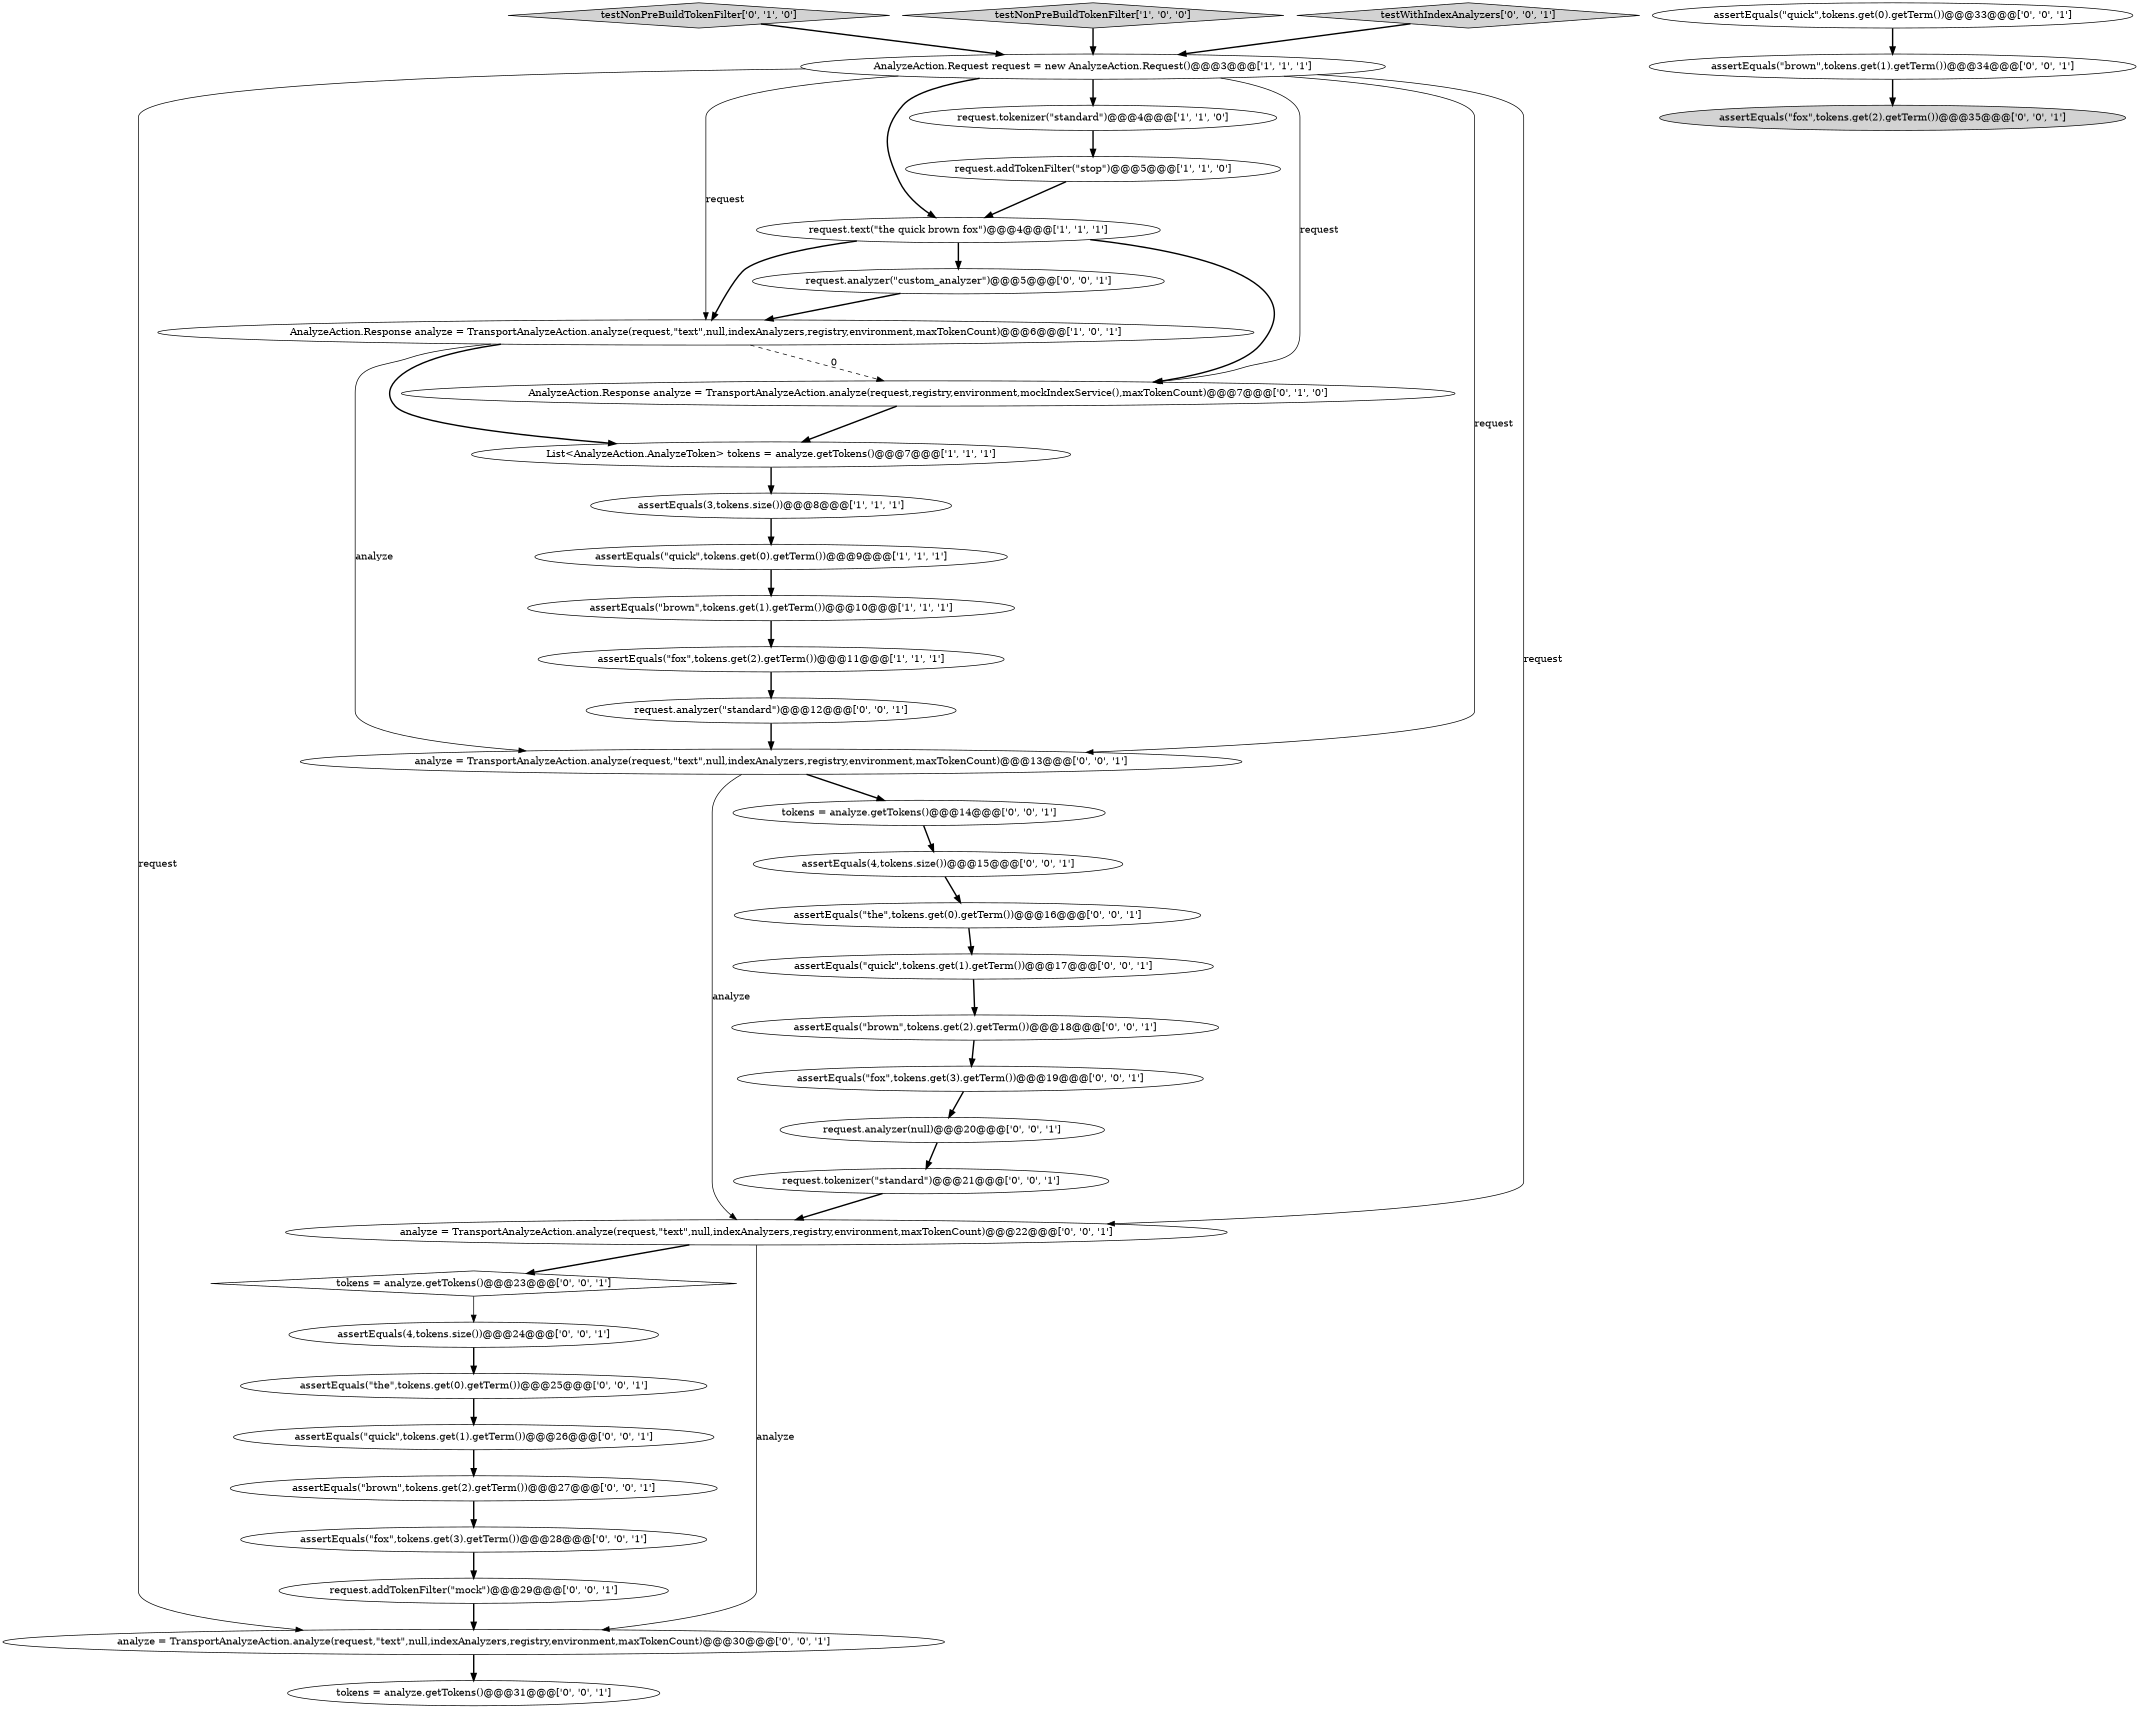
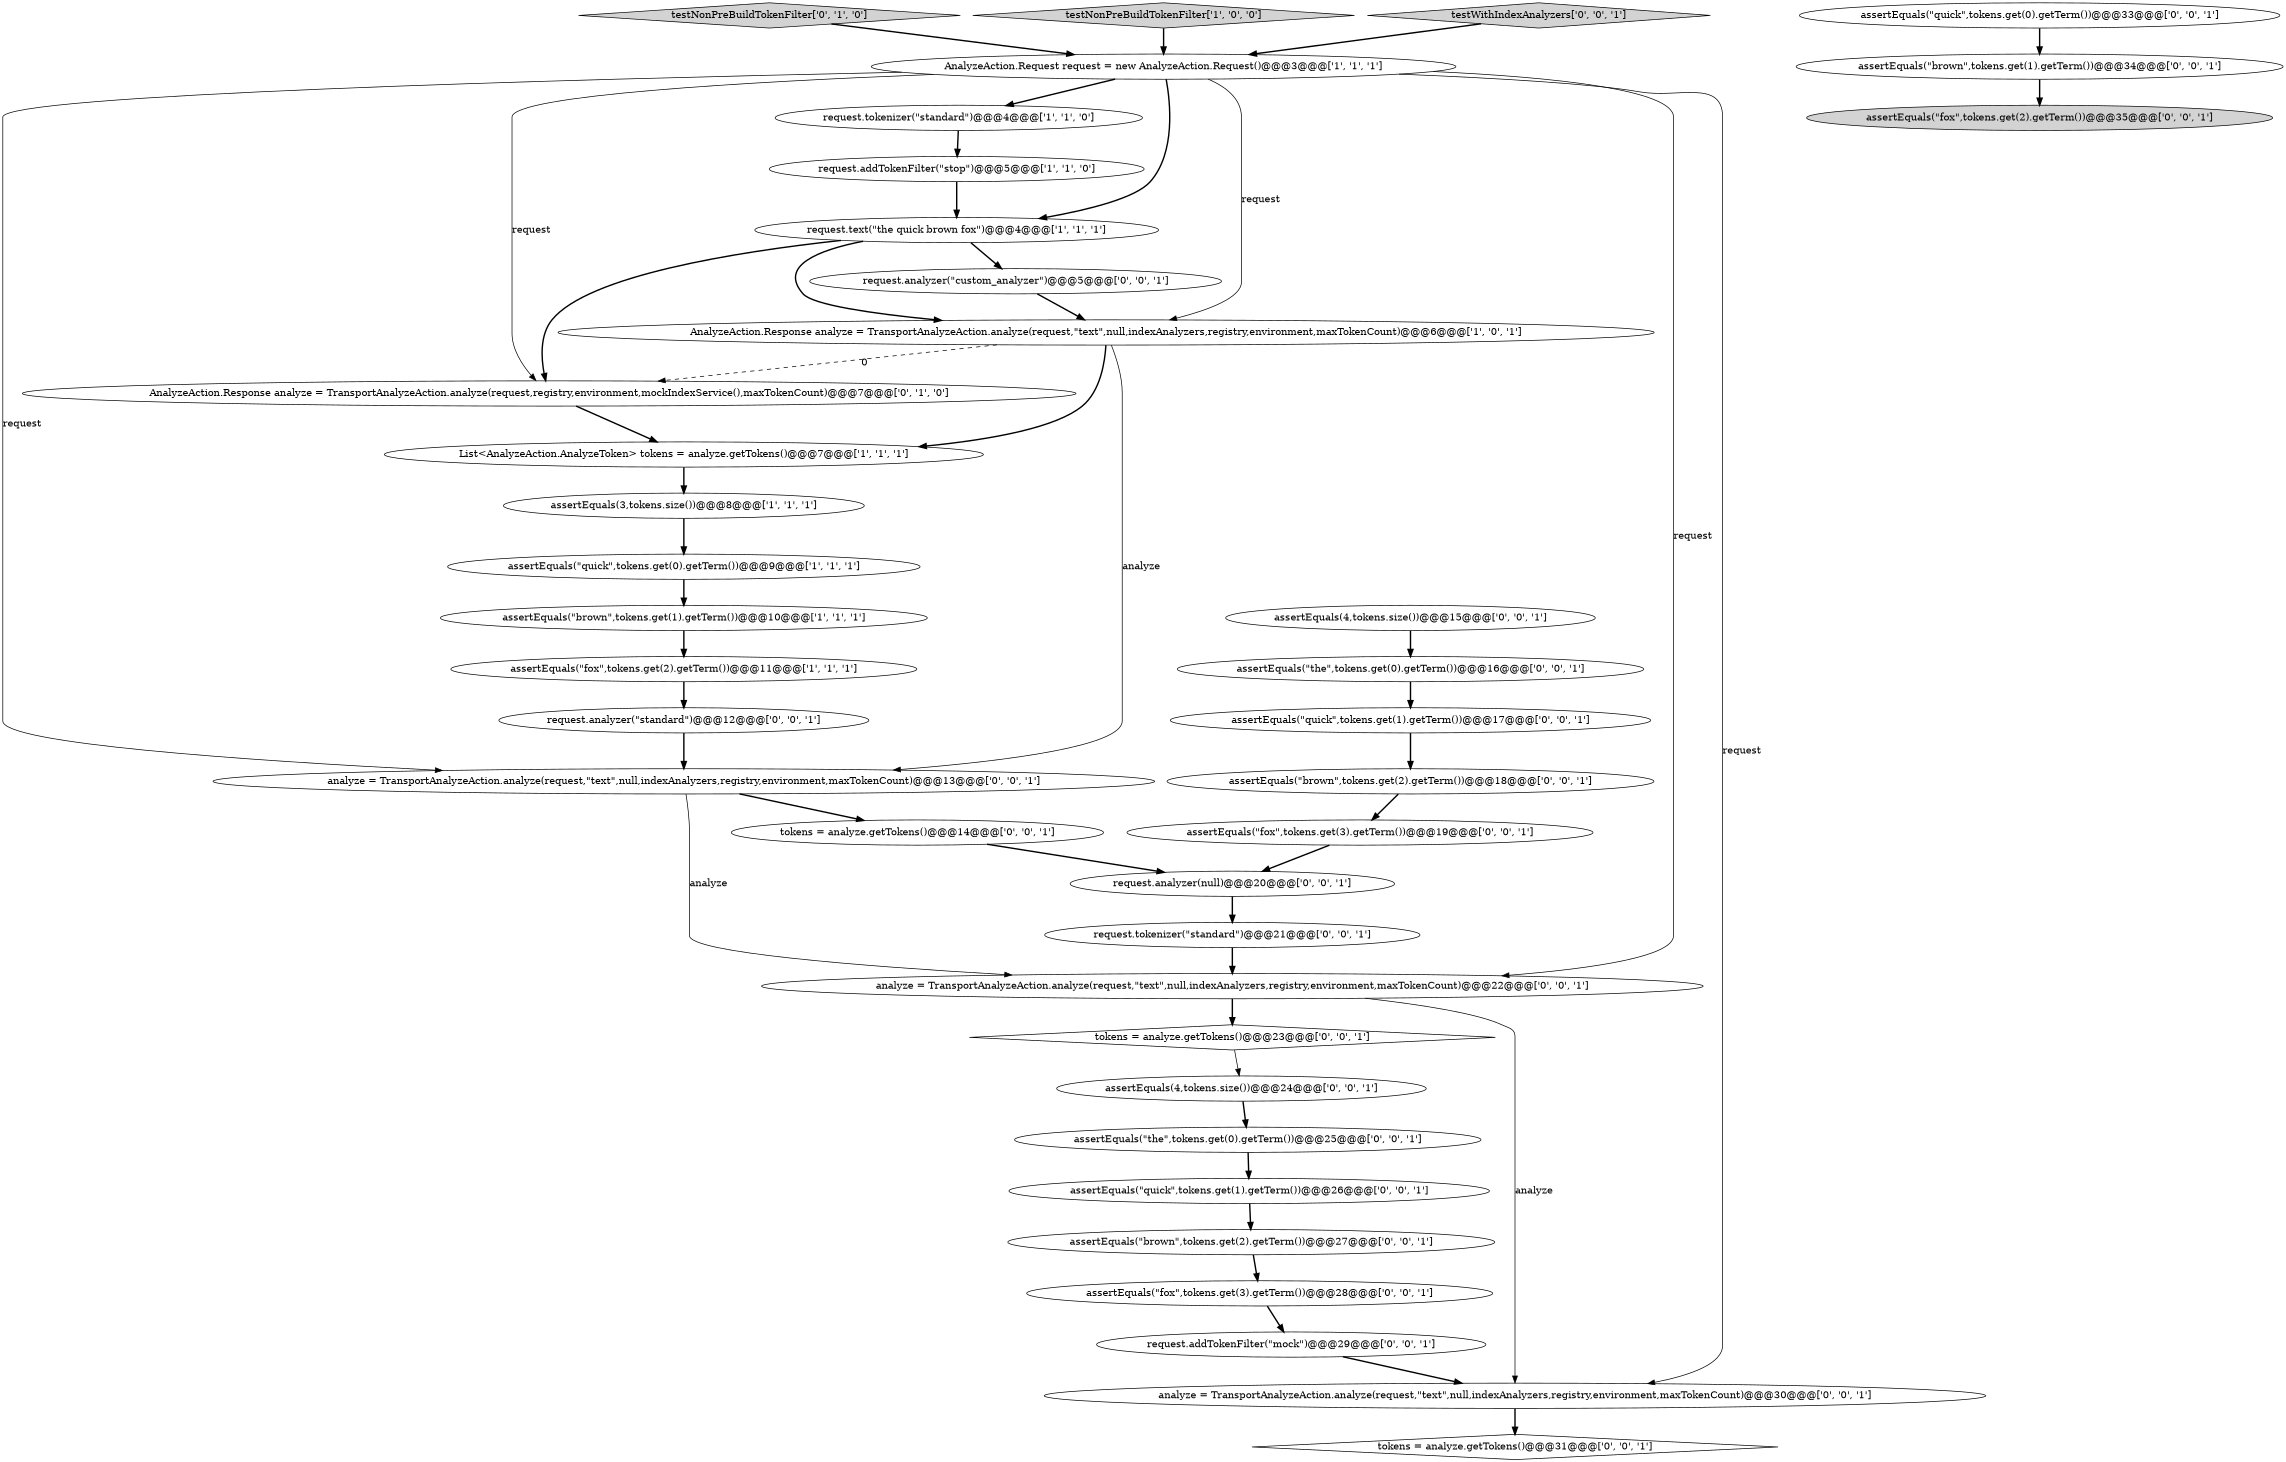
edge "tokens = analyze.getTokens()@@@14@@@['0', '0', '1']" -> "assertEquals(4,tokens.size())@@@15@@@['0', '0', '1']": now "tokens = analyze.getTokens()@@@14@@@['0', '0', '1']" -> "request.analyzer(null)@@@20@@@['0', '0', '1']"
node "tokens = analyze.getTokens()@@@31@@@['0', '0', '1']": shape ellipse -> diamond
